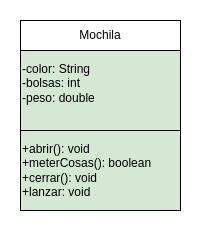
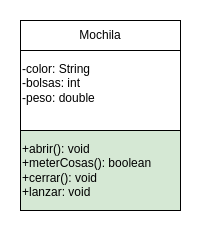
node "-color: String -bolsas: int -peso: double": fillcolor #d5e8d4 -> #ffffff
